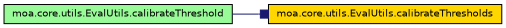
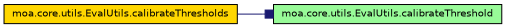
edge "moa.core.utils.EvalUtils.calibrateThreshold" -> "moa.core.utils.EvalUtils.calibrateThresholds": reversed
